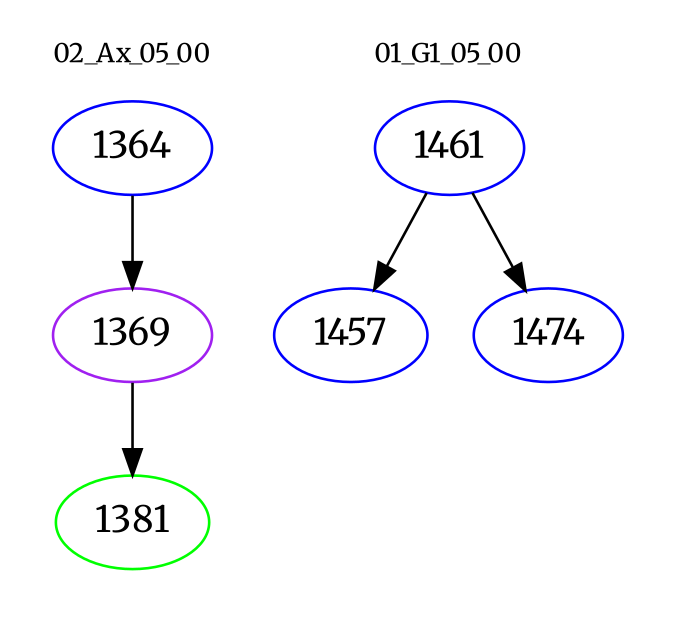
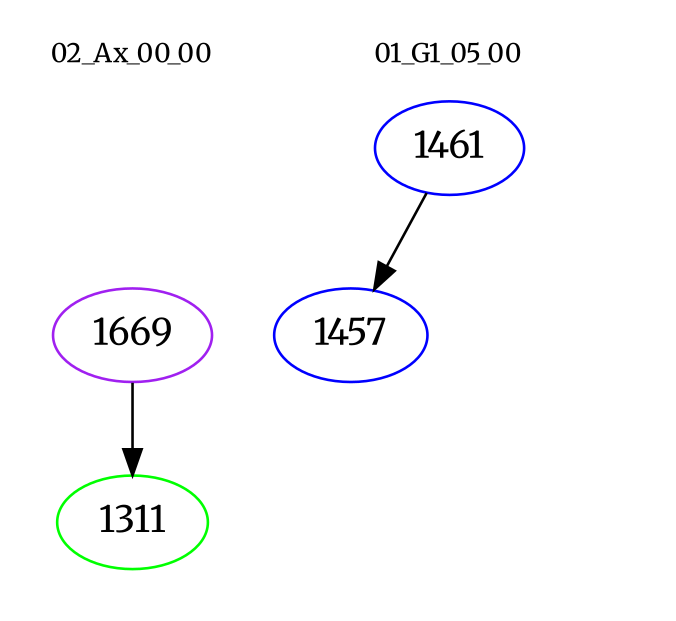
cluster "02_Ax_05_00": label "02_Ax_05_00" -> "02_Ax_00_00"
node "1364": removed
node "1369": label "1369" -> "1669"
node "1474": removed
node "1381": label "1381" -> "1311"
